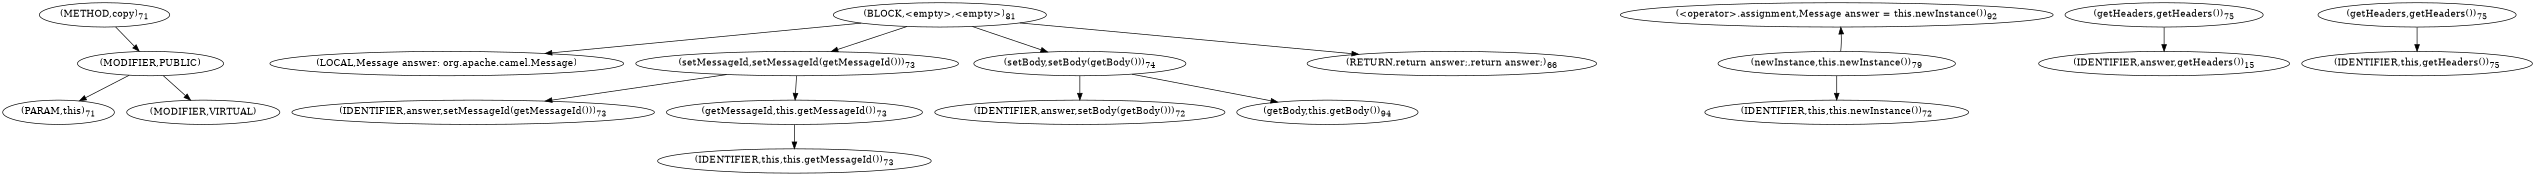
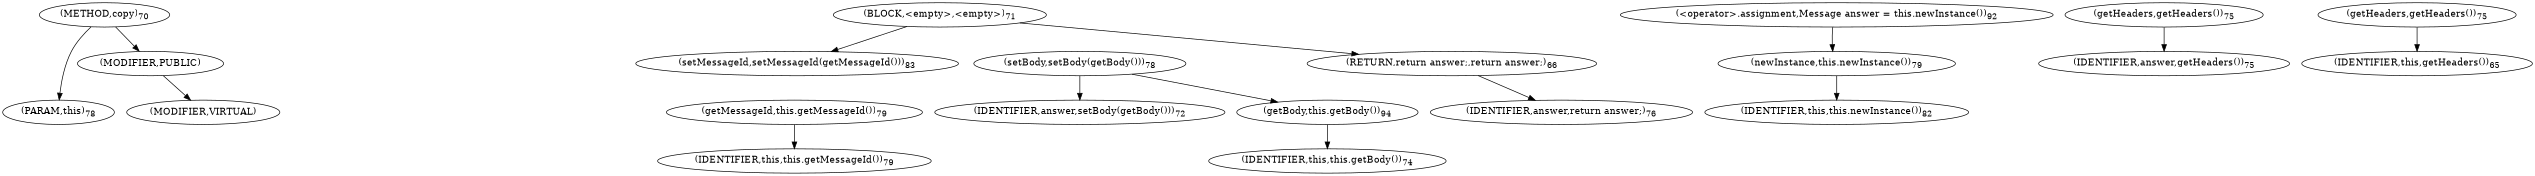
node "(METHOD,copy)": text "71" -> "70"
node "(BLOCK,<empty>,<empty>)": text "81" -> "71"
edge "(BLOCK,<empty>,<empty>)" -> "(setBody,setBody(getBody()))": removed
edge "(newInstance,this.newInstance())" -> "(<operator>.assignment,Message answer = this.newInstance())": reversed
node "(setMessageId,setMessageId(getMessageId()))": text "73" -> "83"
node "(setBody,setBody(getBody()))": text "74" -> "78"
node "(IDENTIFIER,answer,getHeaders())": text "15" -> "75"
node "(IDENTIFIER,this,getHeaders())": text "75" -> "65"
node "(LOCAL,Message answer: org.apache.camel.Message)": removed
edge "(setMessageId,setMessageId(getMessageId()))" -> "(getMessageId,this.getMessageId())": removed
edge "(MODIFIER,PUBLIC)" -> "(PARAM,this)": now "(METHOD,copy)" -> "(PARAM,this)"
node "(PARAM,this)": text "71" -> "78"
node "(getMessageId,this.getMessageId())": text "73" -> "79"
node "(IDENTIFIER,this,this.newInstance())": text "72" -> "82"
node "(IDENTIFIER,answer,setMessageId(getMessageId()))": removed
node "(IDENTIFIER,answer,return answer;)": added
node "(IDENTIFIER,this,this.getMessageId())": text "73" -> "79"
node "(IDENTIFIER,this,this.getBody())": added
